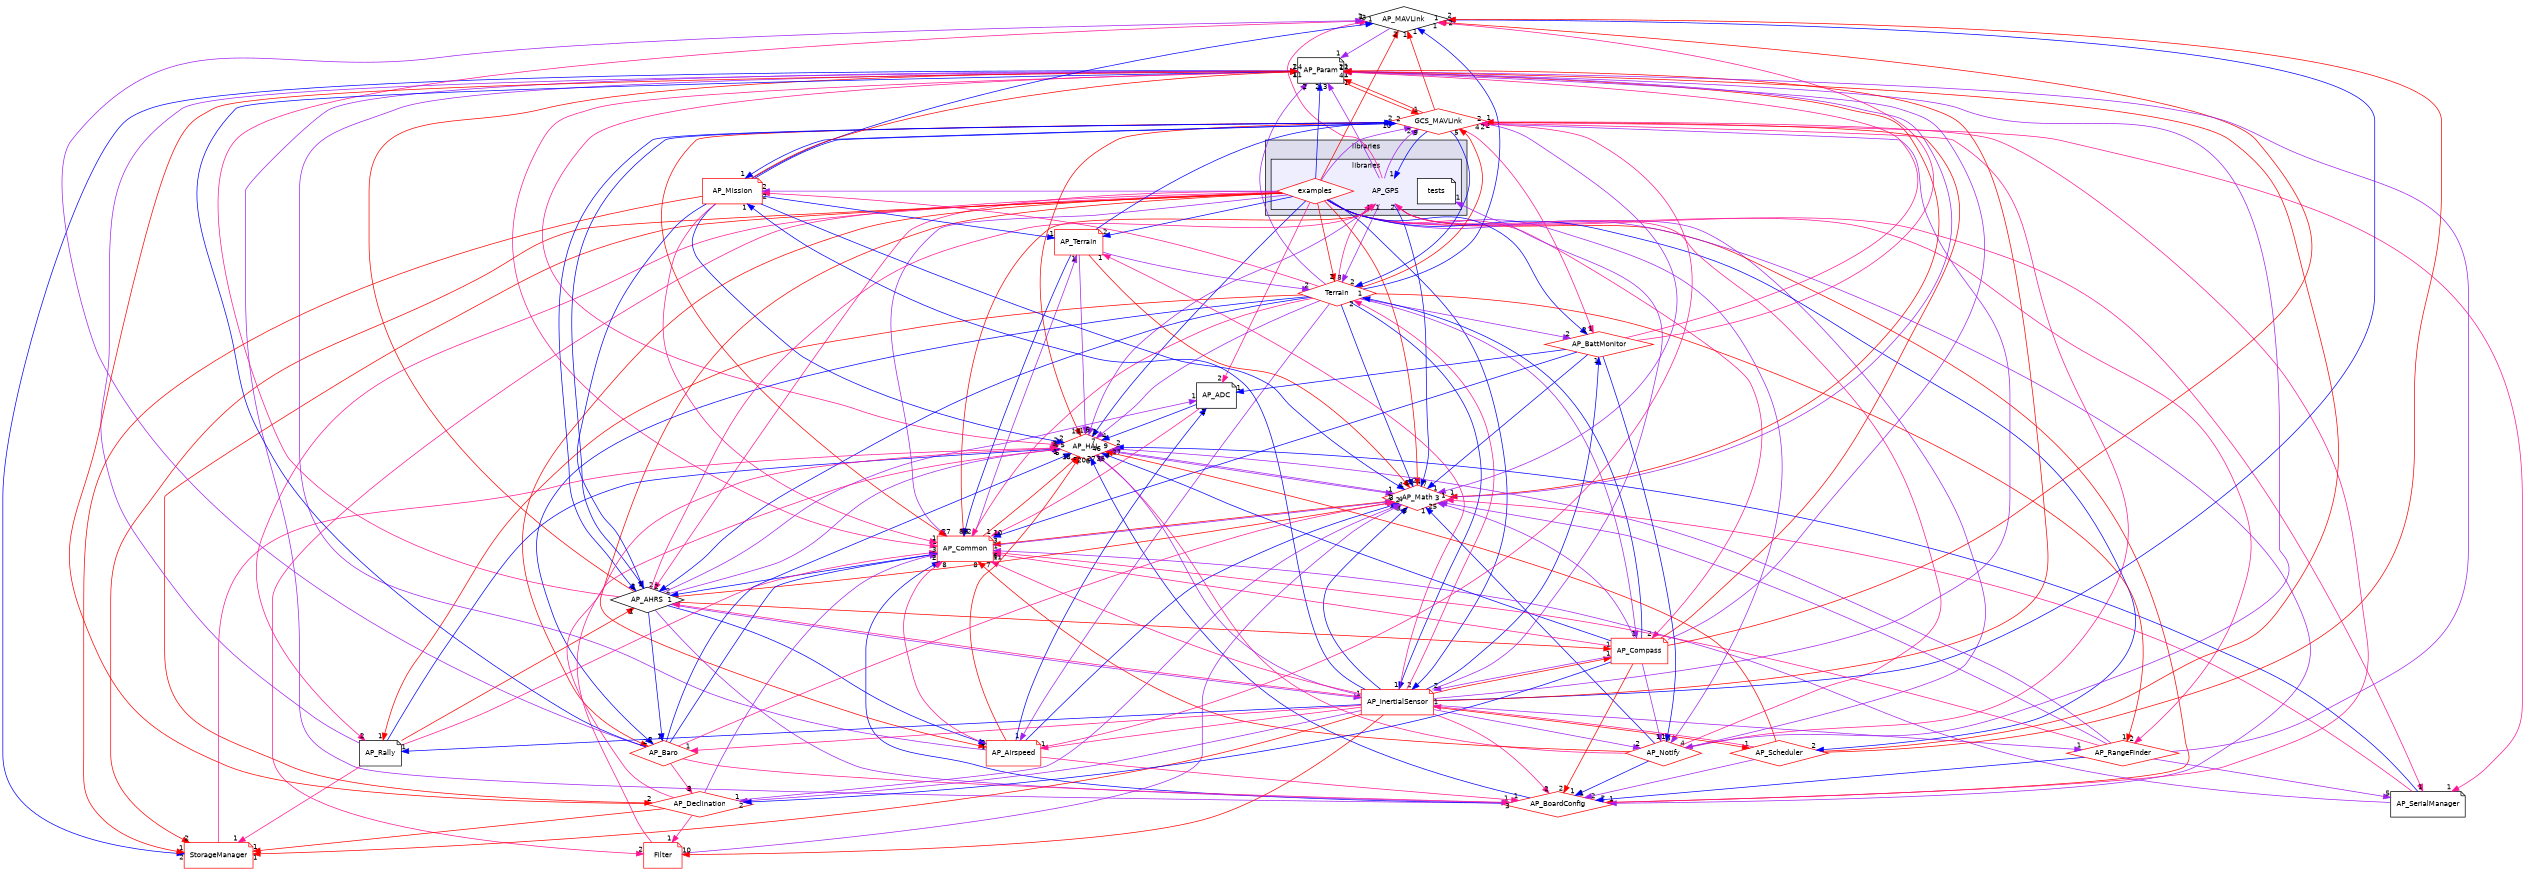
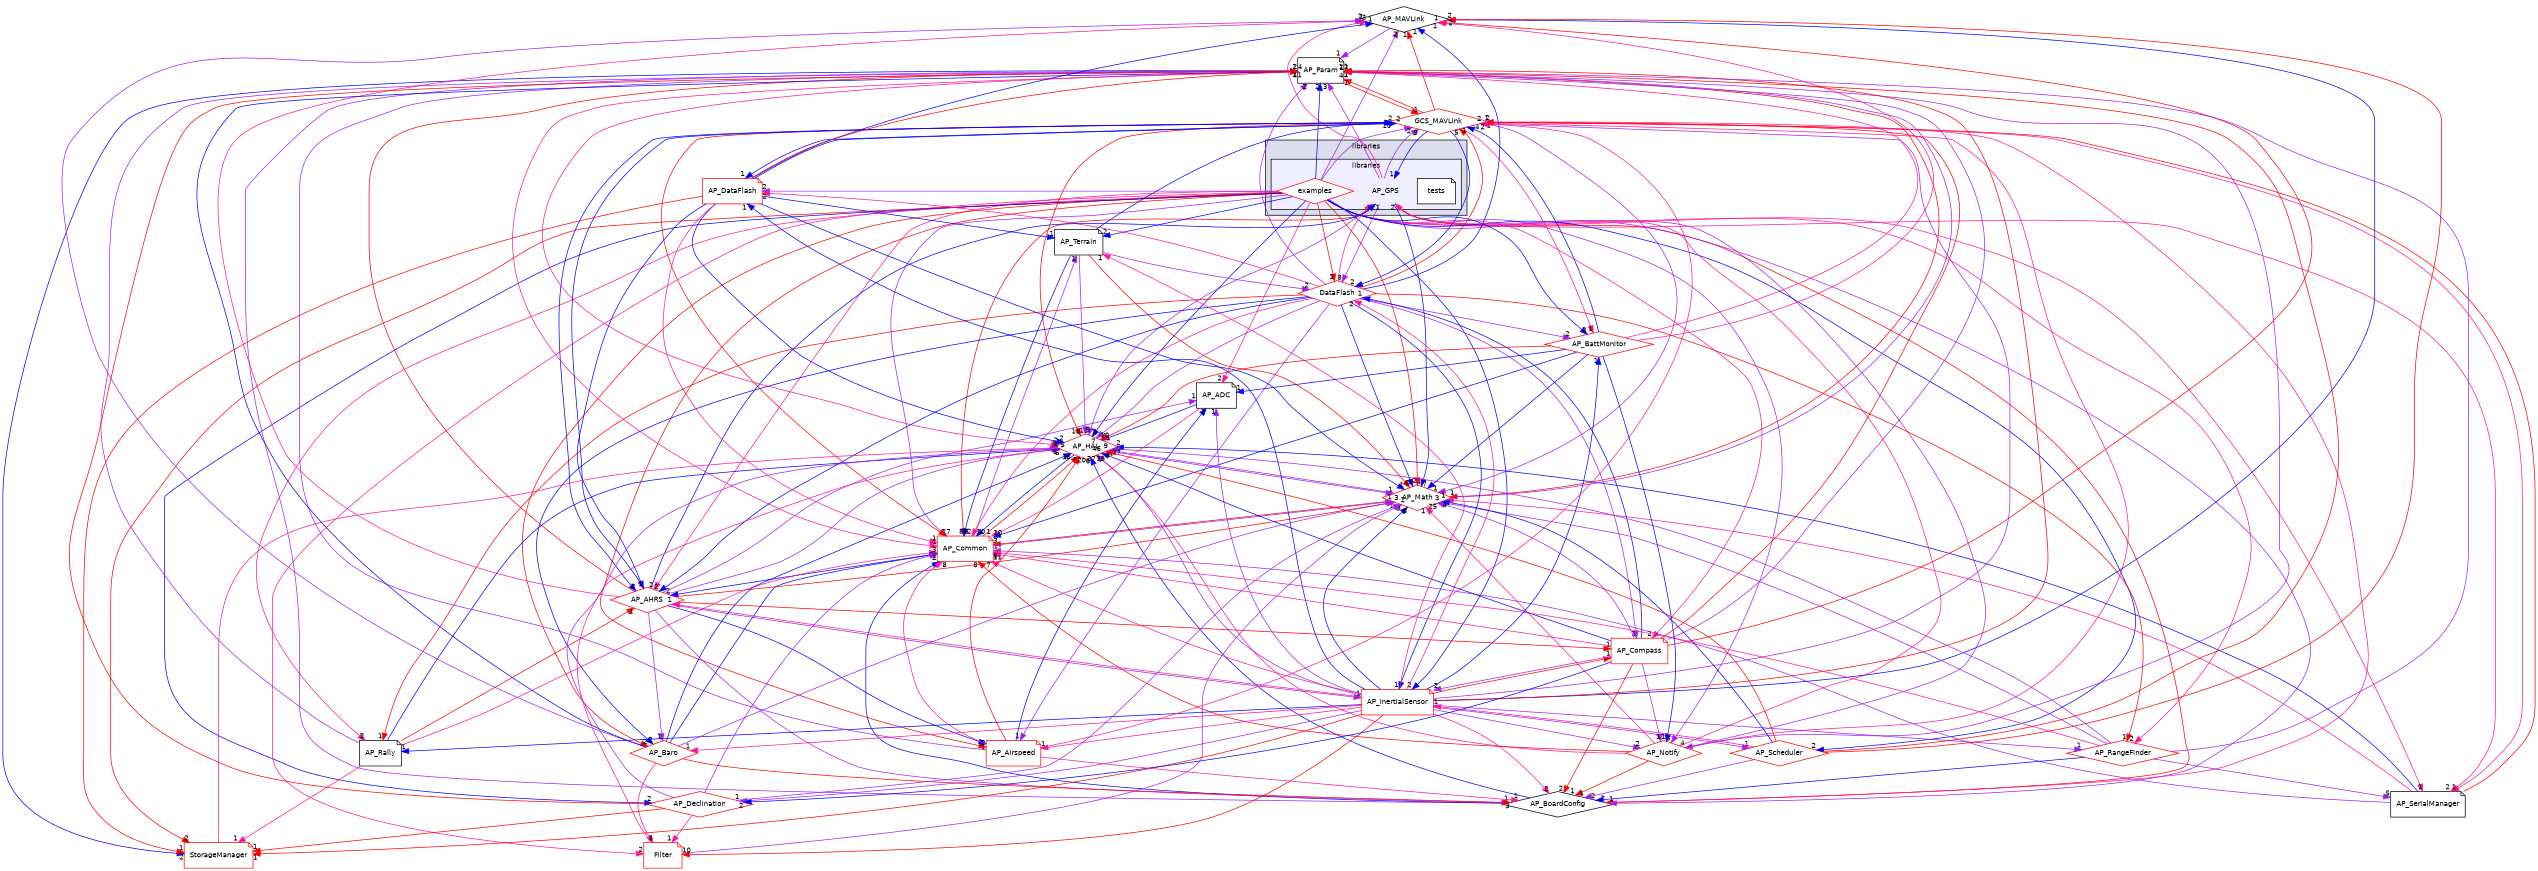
edge "examples" -> "AP_MAVLink": color red -> purple
node "AP_Mission": label "AP_Mission" -> "AP_DataFlash"
edge "AP_BattMonitor" -> "GCS_MAVLink": added
edge "AP_SerialManager" -> "GCS_MAVLink": added
edge "AP_GPS" -> "AP_SerialManager": added
node "AP_Terrain": color red -> black
edge "AP_AHRS" -> "AP_GPS": color deeppink -> blue
node "Terrain": label "Terrain" -> "DataFlash"
edge "AP_BattMonitor" -> "AP_HAL": added
edge "examples" -> "AP_Declination": color red -> blue
edge "AP_InertialSensor" -> "tests": now "AP_InertialSensor" -> "AP_ADC"
edge "AP_HAL" -> "AP_Common": added
edge "AP_Declination" -> "AP_HAL": color deeppink -> purple
edge "AP_Airspeed" -> "AP_Math": now "AP_Scheduler" -> "AP_Math"
node "AP_AHRS": color black -> red
edge "AP_Baro" -> "AP_Math": color deeppink -> purple
edge "AP_Notify" -> "AP_Math": color blue -> deeppink
edge "AP_AHRS" -> "AP_Baro": color blue -> purple
edge "AP_InertialSensor" -> "AP_Scheduler": color red -> purple
edge "AP_Baro" -> "AP_Declination": now "AP_Baro" -> "Filter"
edge "AP_Notify" -> "AP_BoardConfig": color blue -> red
edge "AP_Baro" -> "AP_BoardConfig": color deeppink -> red
node "AP_BoardConfig": color red -> black
